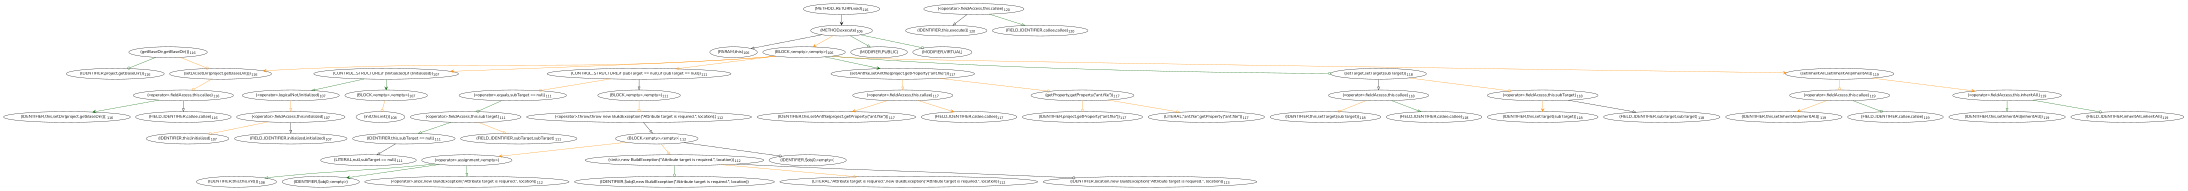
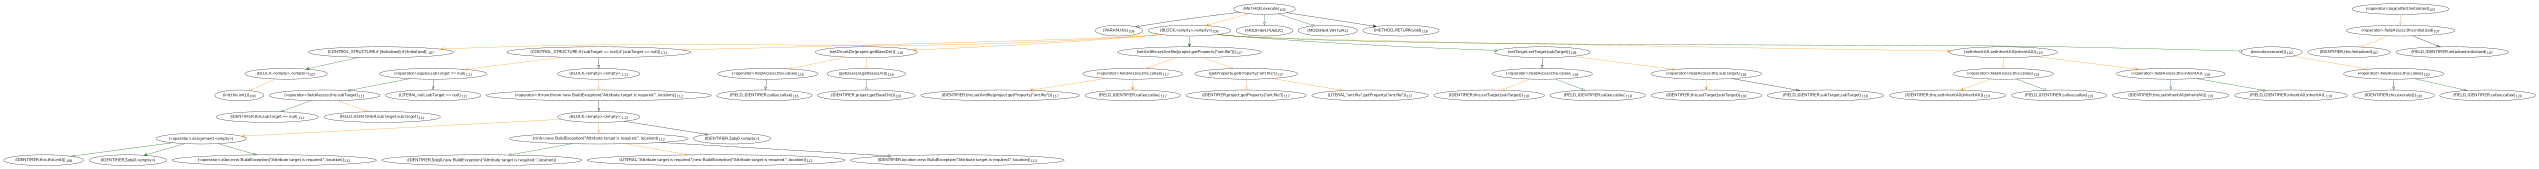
edge "(METHOD_RETURN,void)" -> "(METHOD,execute)": reversed
node "(execute,execute())": added
edge "(getBaseDir,getBaseDir())" -> "(setDir,setDir(project.getBaseDir()))": reversed
edge "(CONTROL_STRUCTURE,if (!initialized),if (!initialized))" -> "(<operator>.logicalNot,!initialized)": removed
node "(IDENTIFIER,this,setDir(project.getBaseDir()))": removed
edge "(IDENTIFIER,this,subTarget == null)" -> "(LITERAL,null,subTarget == null)": now "(<operator>.equals,subTarget == null)" -> "(LITERAL,null,subTarget == null)"
